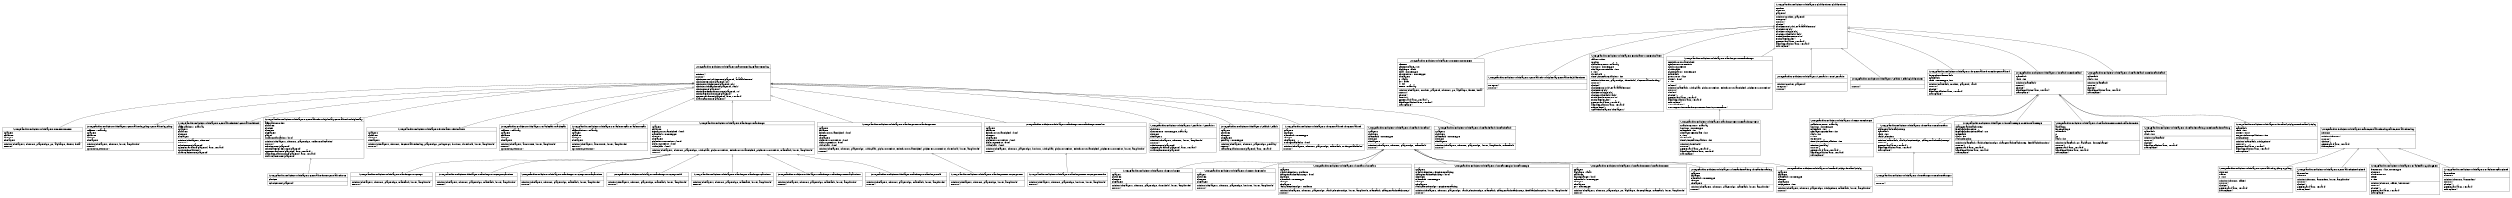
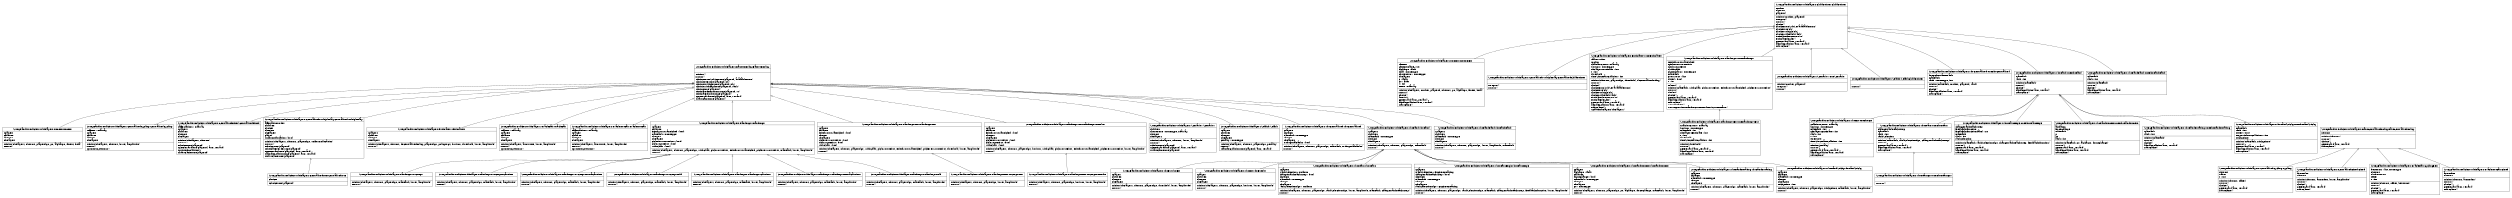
edge "SMPyBandits.PoliciesMultiPlayers.rhoRand.rhoRand" -> "SMPyBandits.PoliciesMultiPlayers.BaseMPPolicy.BaseMPPolicy": added
